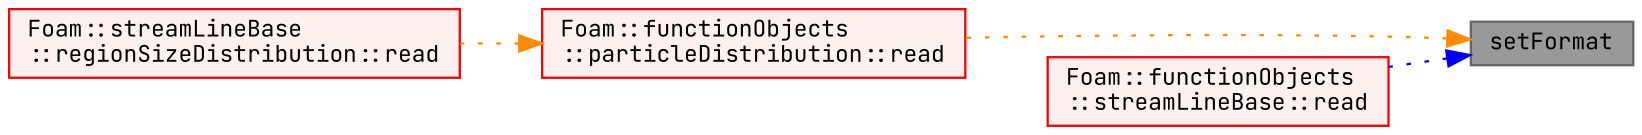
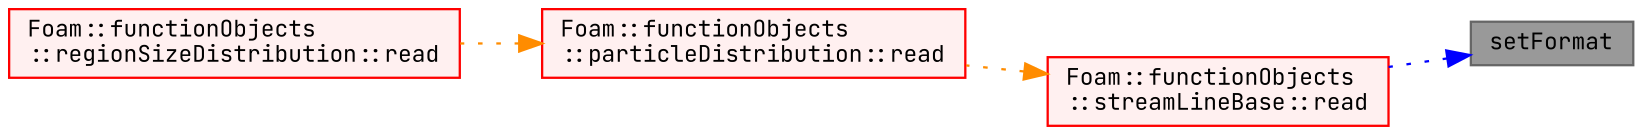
edge "Foam::functionObjects ::particleDistribution::read" -> "setFormat": now "Foam::functionObjects ::particleDistribution::read" -> "Foam::functionObjects ::streamLineBase::read"
node "Foam::streamLineBase ::regionSizeDistribution::read": label "Foam::streamLineBase ::regionSizeDistribution::read" -> "Foam::functionObjects ::regionSizeDistribution::read"
